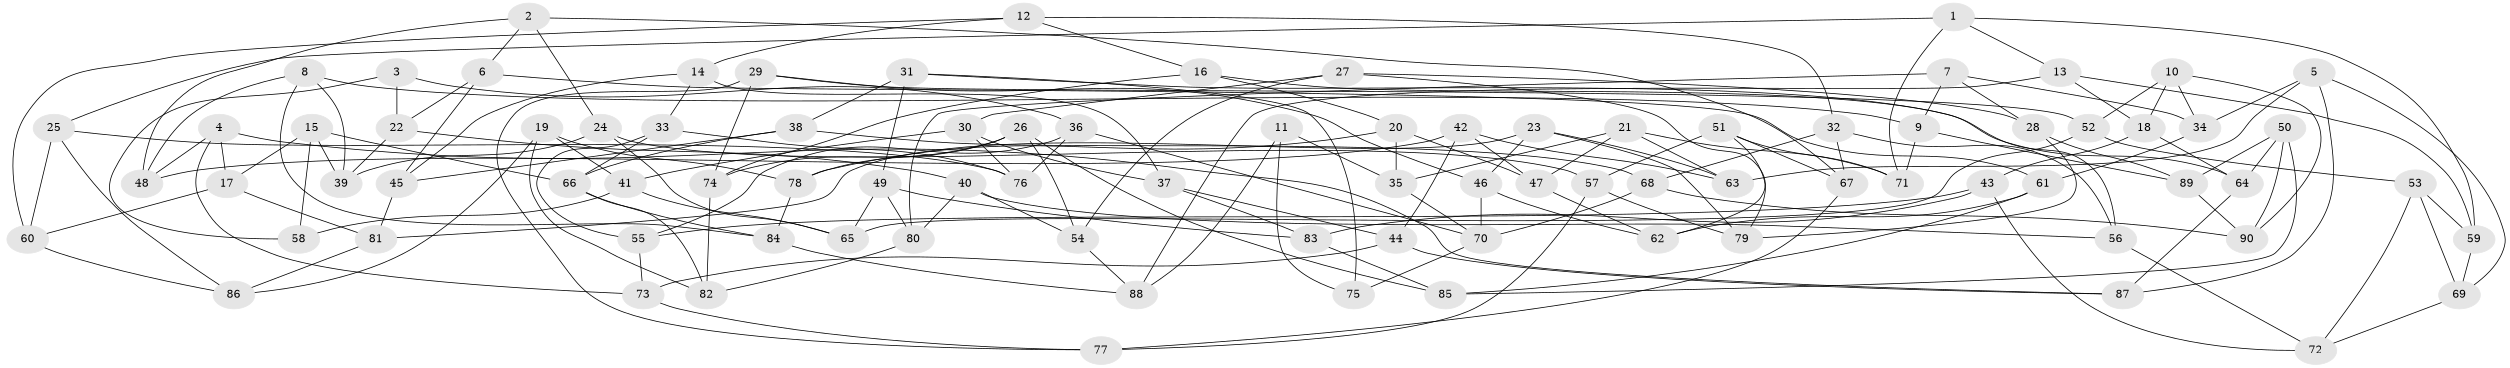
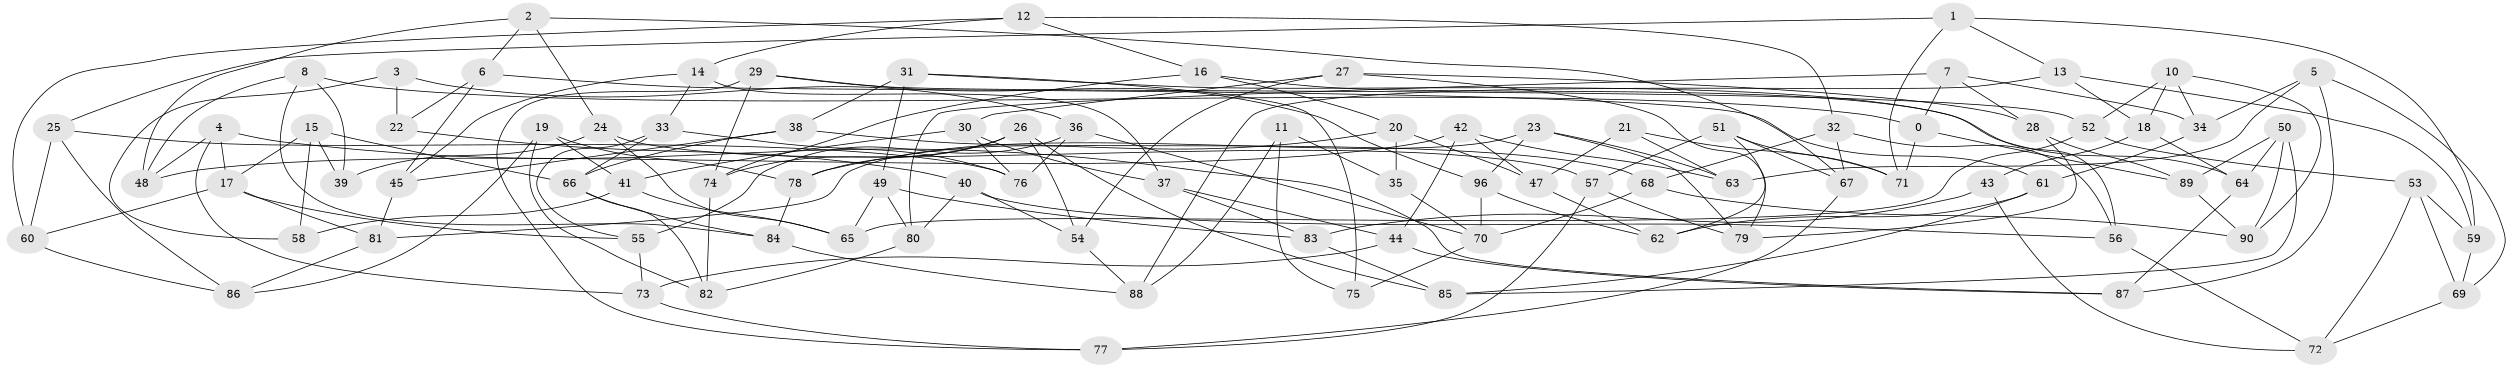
node "9": label "9" -> "0"
edge "22" -- "39": removed
edge "21" -- "35": removed
node "46": label "46" -> "96"
edge "43" -- "55": now "17" -- "55"
